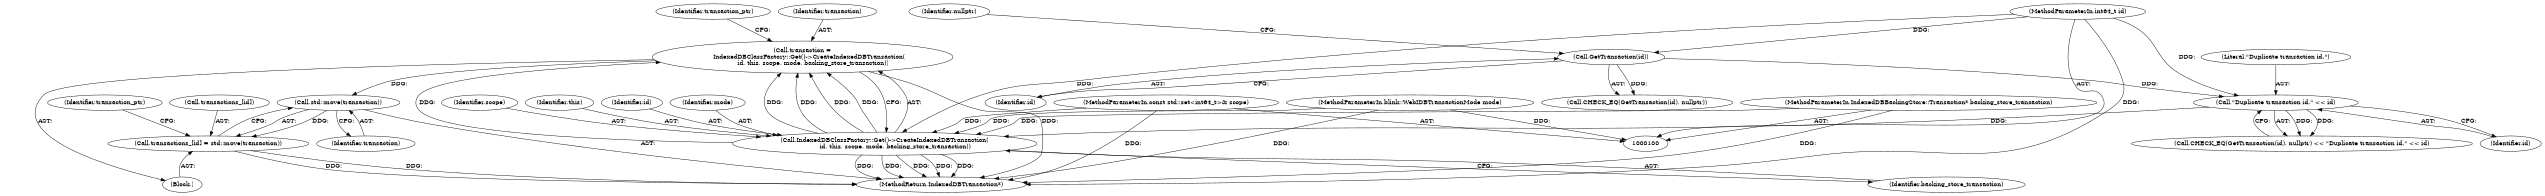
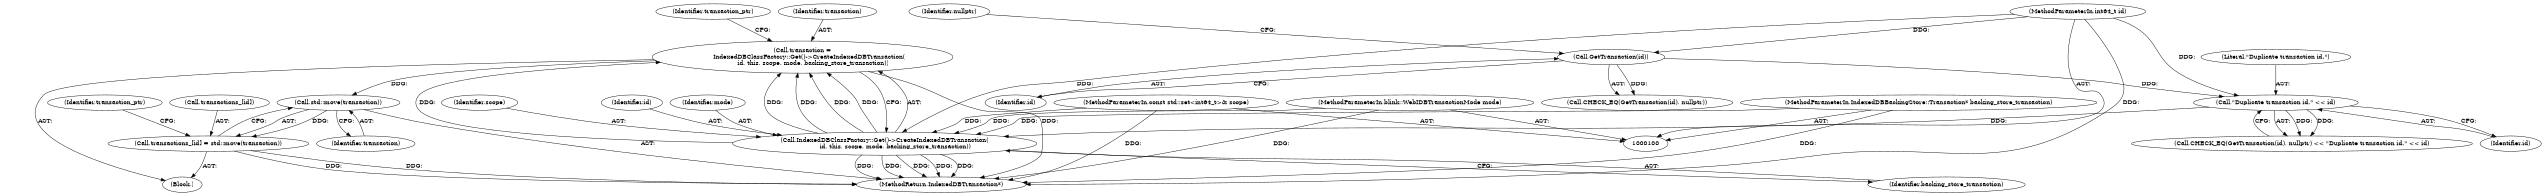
node "(Identifier,this)": removed
edge "(MethodParameterIn,blink::WebIDBTransactionMode mode)" -> "1000100": label "DDG: " -> "AST: "
edge "(Block,)" -> "(Call,transactions_[id] = std::move(transaction))": reversed
